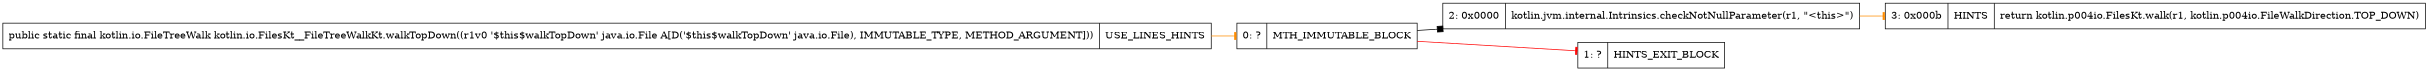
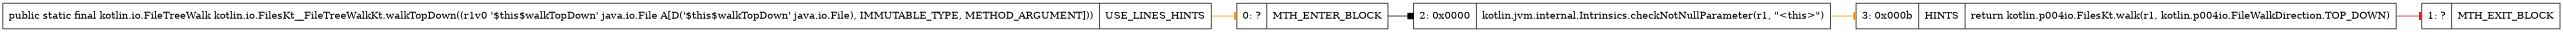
node "0: ?": text "MTH_IMMUTABLE_BLOCK" -> "MTH_ENTER_BLOCK"
edge "0: ?" -> "1: ?": now "3: 0x000b" -> "1: ?"
node "1: ?": text "HINTS_EXIT_BLOCK" -> "MTH_EXIT_BLOCK"
